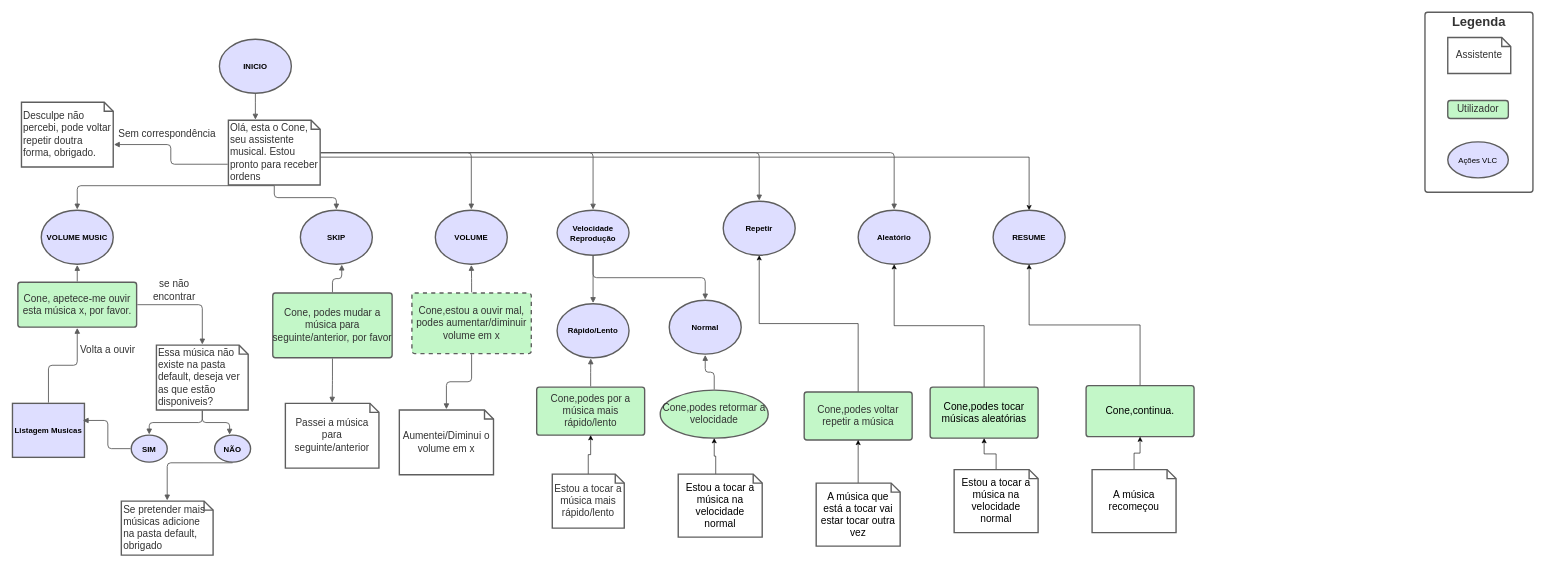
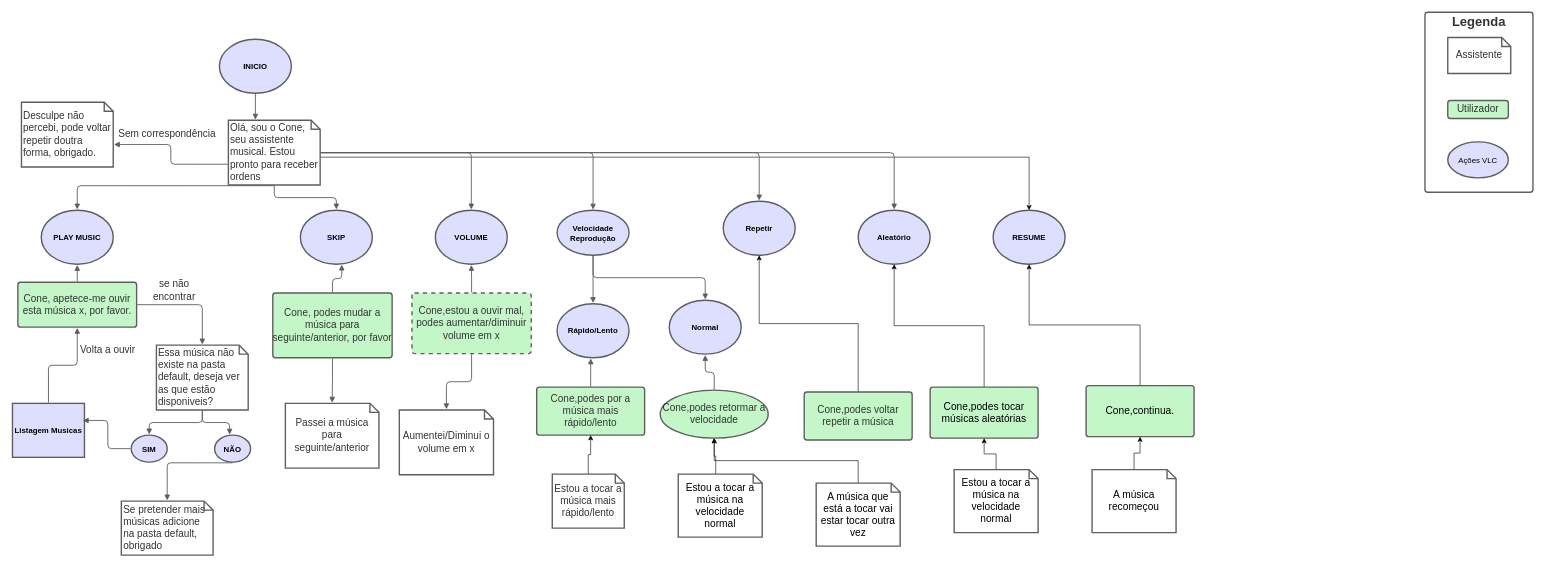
node "Olá, esta o Cone, seu assistente musical. Estou pronto para receber ordens": label "Olá, esta o Cone, seu assistente musical. Estou pronto para receber ordens" -> "Olá, sou o Cone, seu assistente musical. Estou pronto para receber ordens"
node "VOLUME MUSIC": label "VOLUME MUSIC" -> "PLAY MUSIC"
edge "A música que está a tocar vai estar tocar outra vez" -> "Cone,podes voltar repetir a música": now "A música que está a tocar vai estar tocar outra vez" -> "Cone,podes retormar a velocidade"
